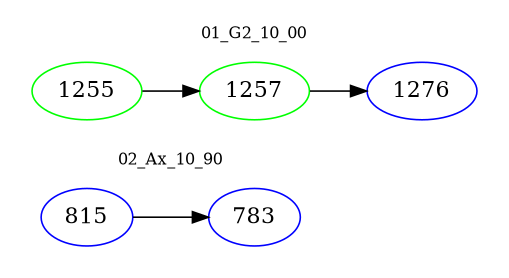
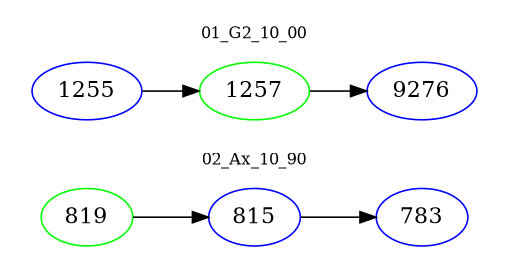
node "1255": color green -> blue
node "1276": label "1276" -> "9276"
node "819": added
